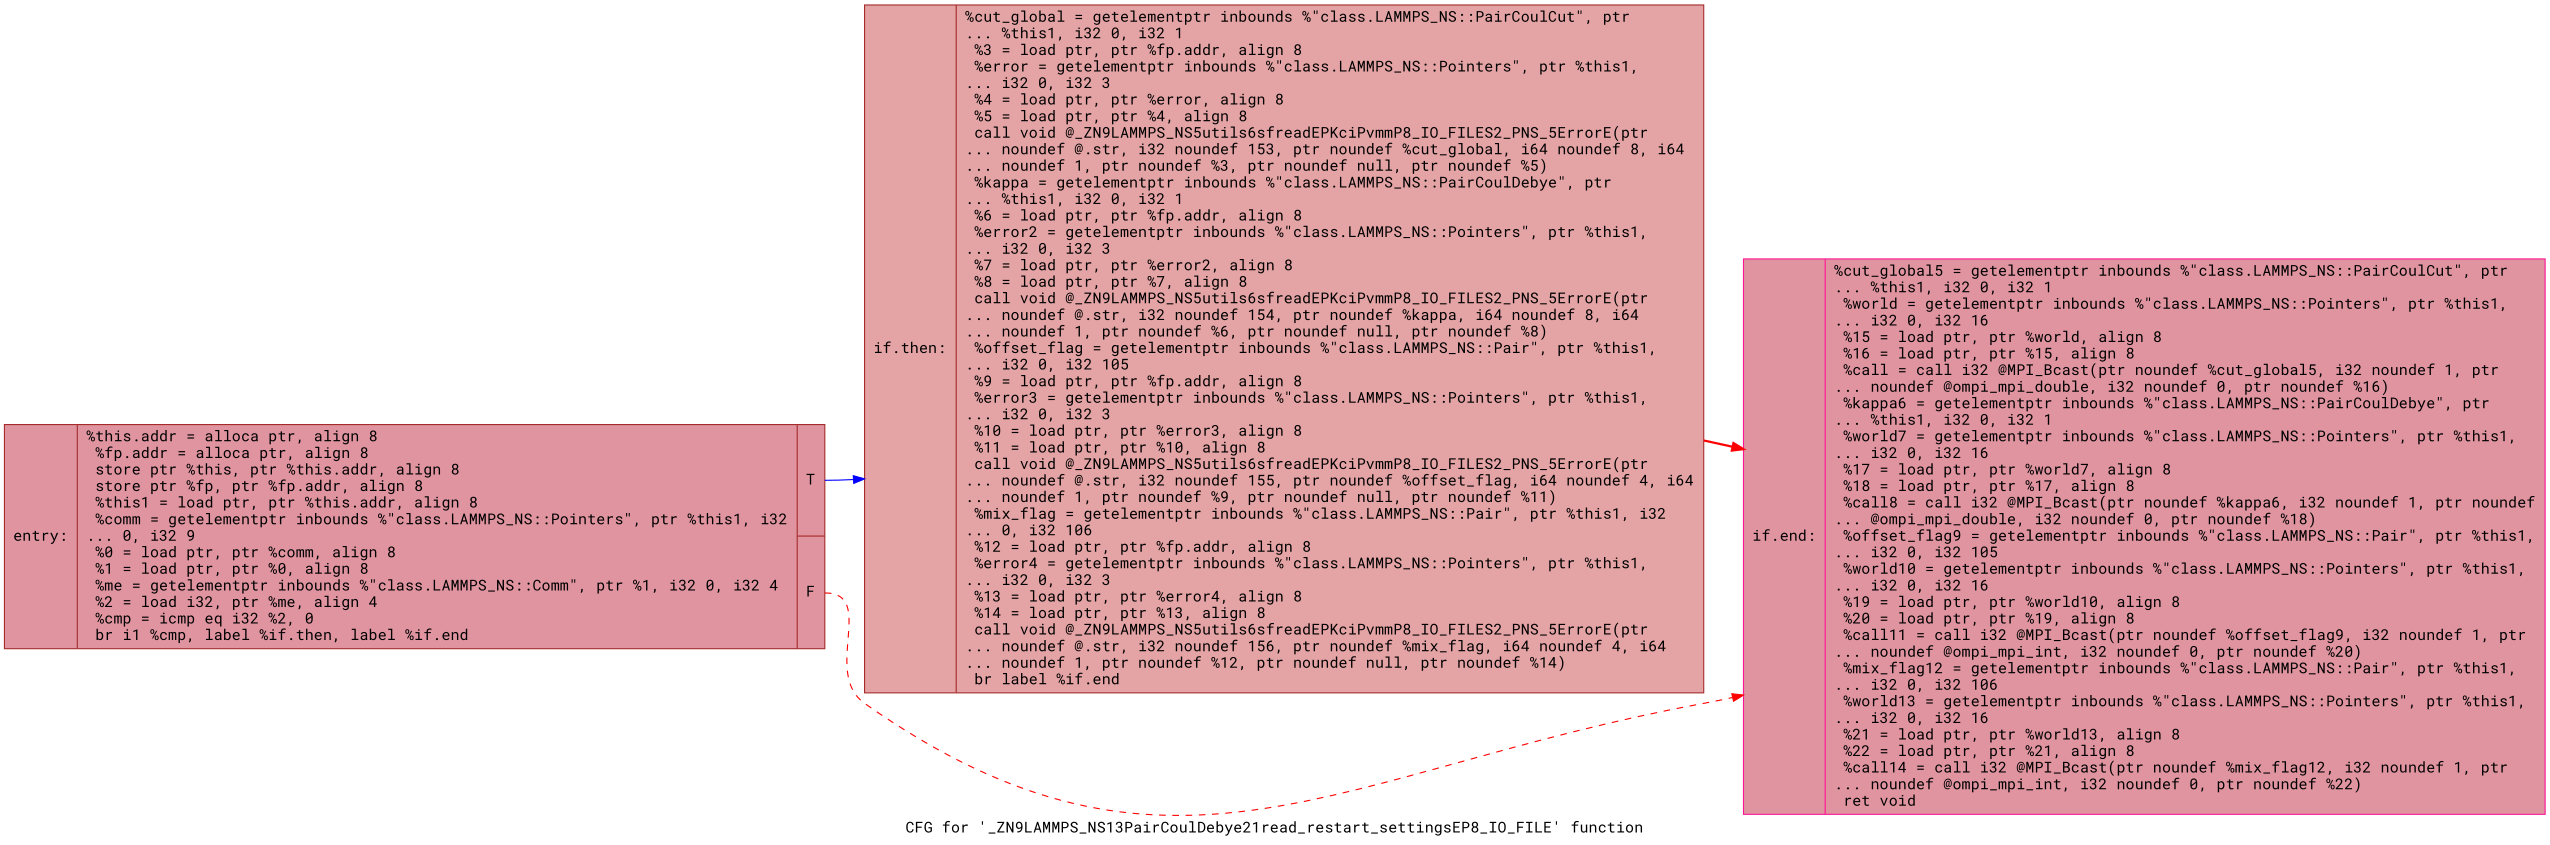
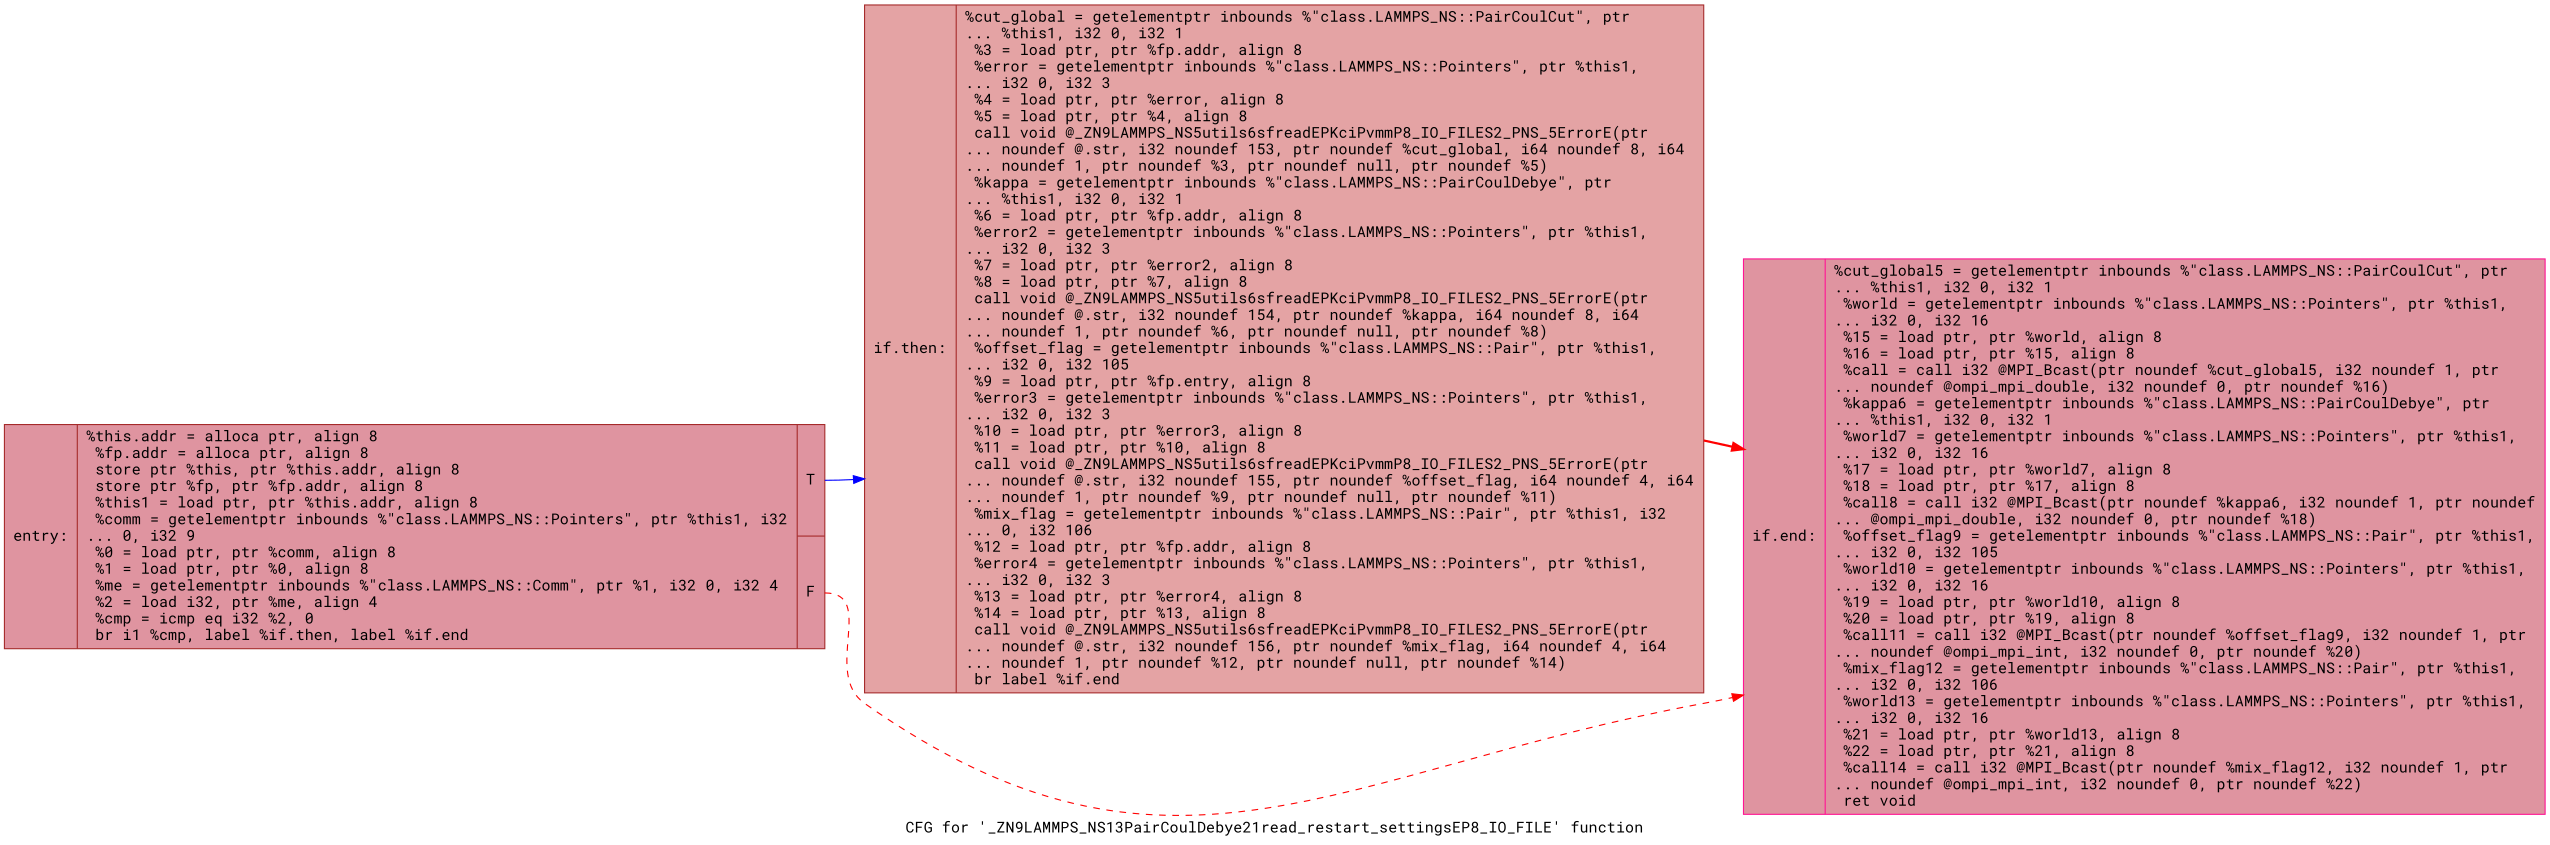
node "if.then:": text "%9 = load ptr, ptr %fp.addr, align 8" -> "%9 = load ptr, ptr %fp.entry, align 8"
